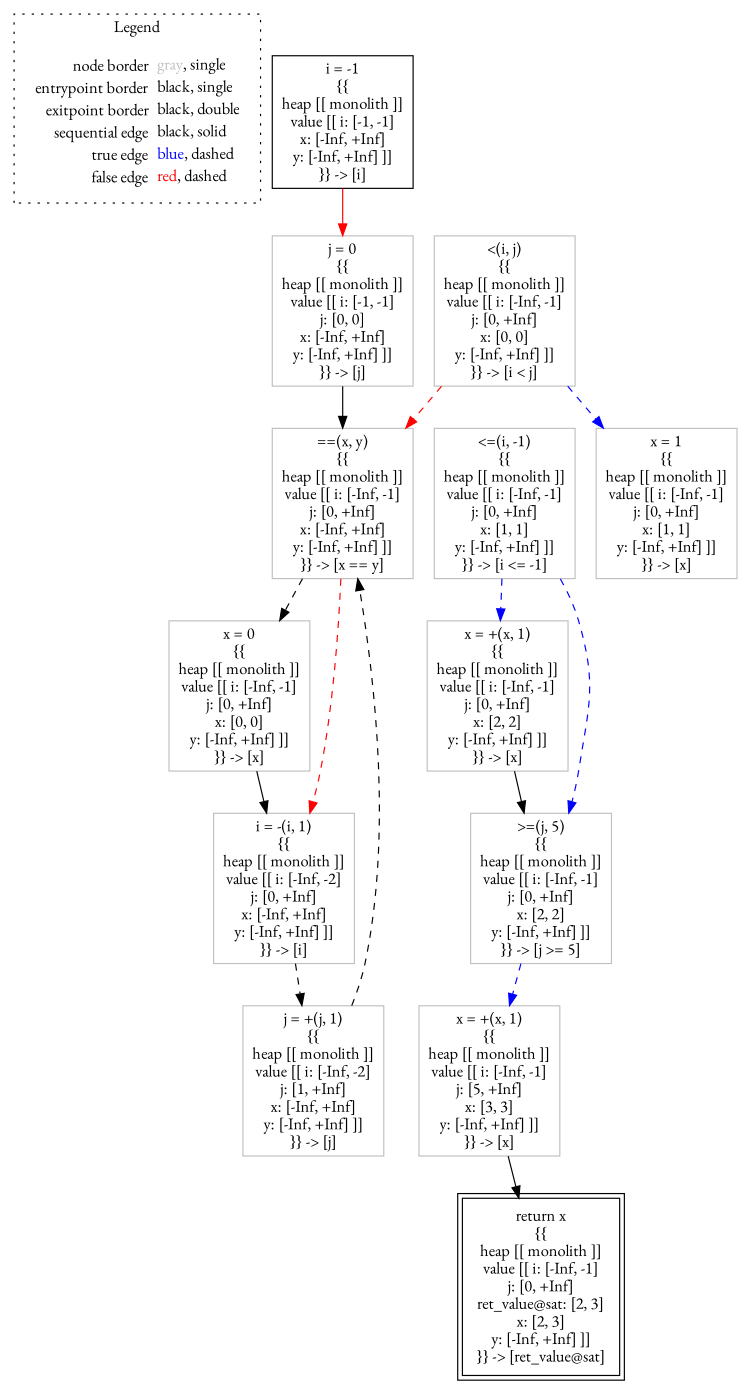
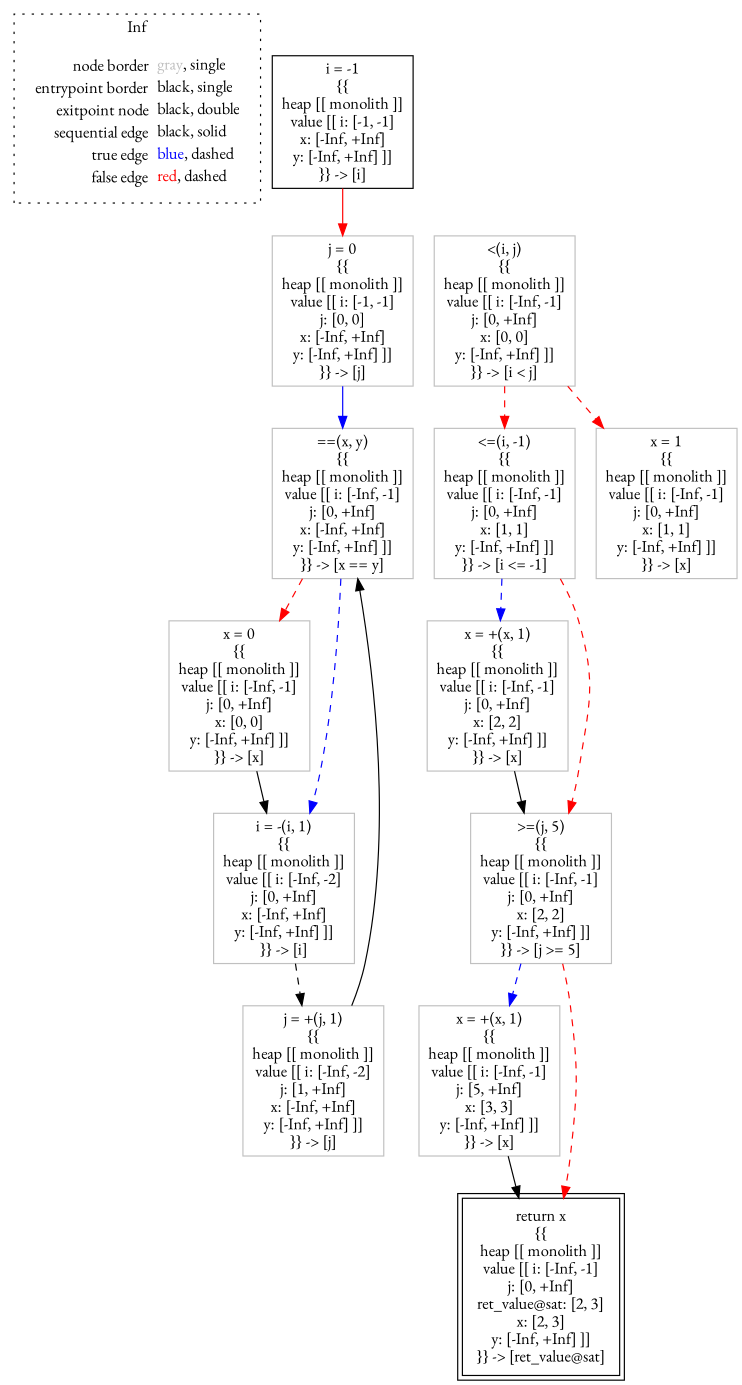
cluster "Legend": label "Legend" -> "Inf"
node "node border": text "exitpoint border" -> "exitpoint node"
edge "j = 0" -> "==(x, y)": color black -> blue
edge "<(i, j)" -> "==(x, y)": now "<(i, j)" -> "<=(i, -1)"
edge "<(i, j)" -> "x = 1": color blue -> red
edge "==(x, y)" -> "x = 0": color black -> red
edge "<=(i, -1)" -> ">=(j, 5)": color blue -> red
edge "==(x, y)" -> "i = -(i, 1)": color red -> blue
edge "j = +(j, 1)" -> "==(x, y)": style dashed -> solid
edge ">=(j, 5)" -> "return x": added
